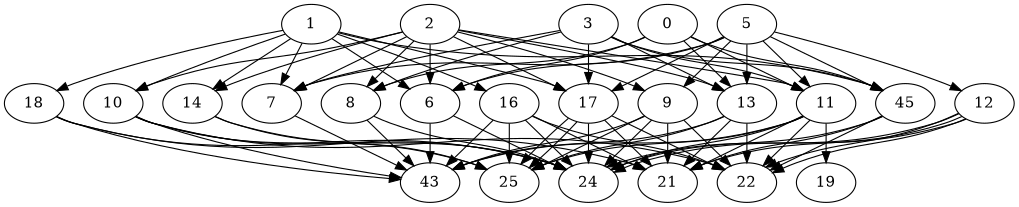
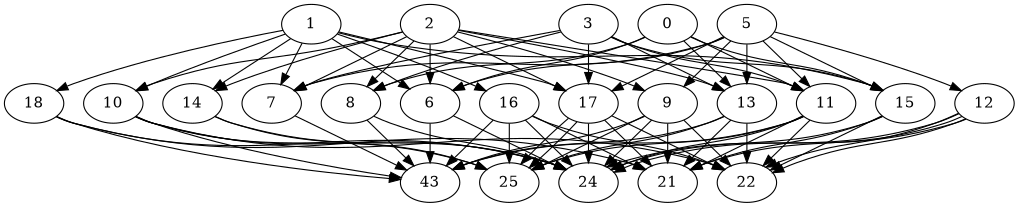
node "45": label "45" -> "15"
node "19": removed
